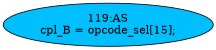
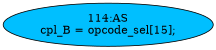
node "119:AS cpl_B = opcode_sel[15];": label "119:AS cpl_B = opcode_sel[15];" -> "114:AS cpl_B = opcode_sel[15];"
